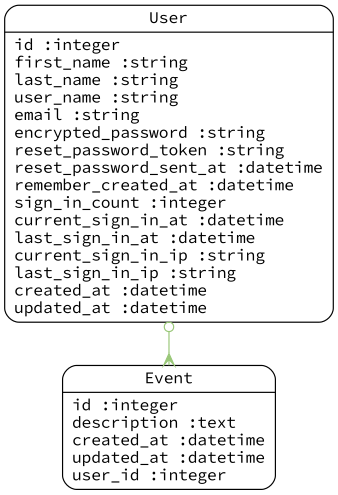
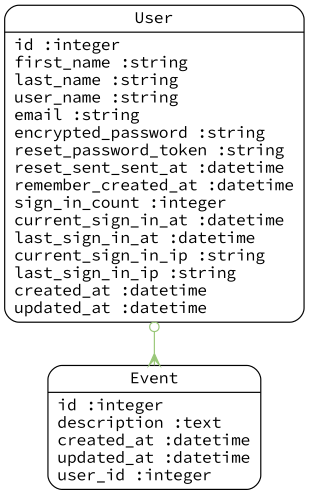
node "User": text "reset_password_sent_at :datetime" -> "reset_sent_sent_at :datetime"
